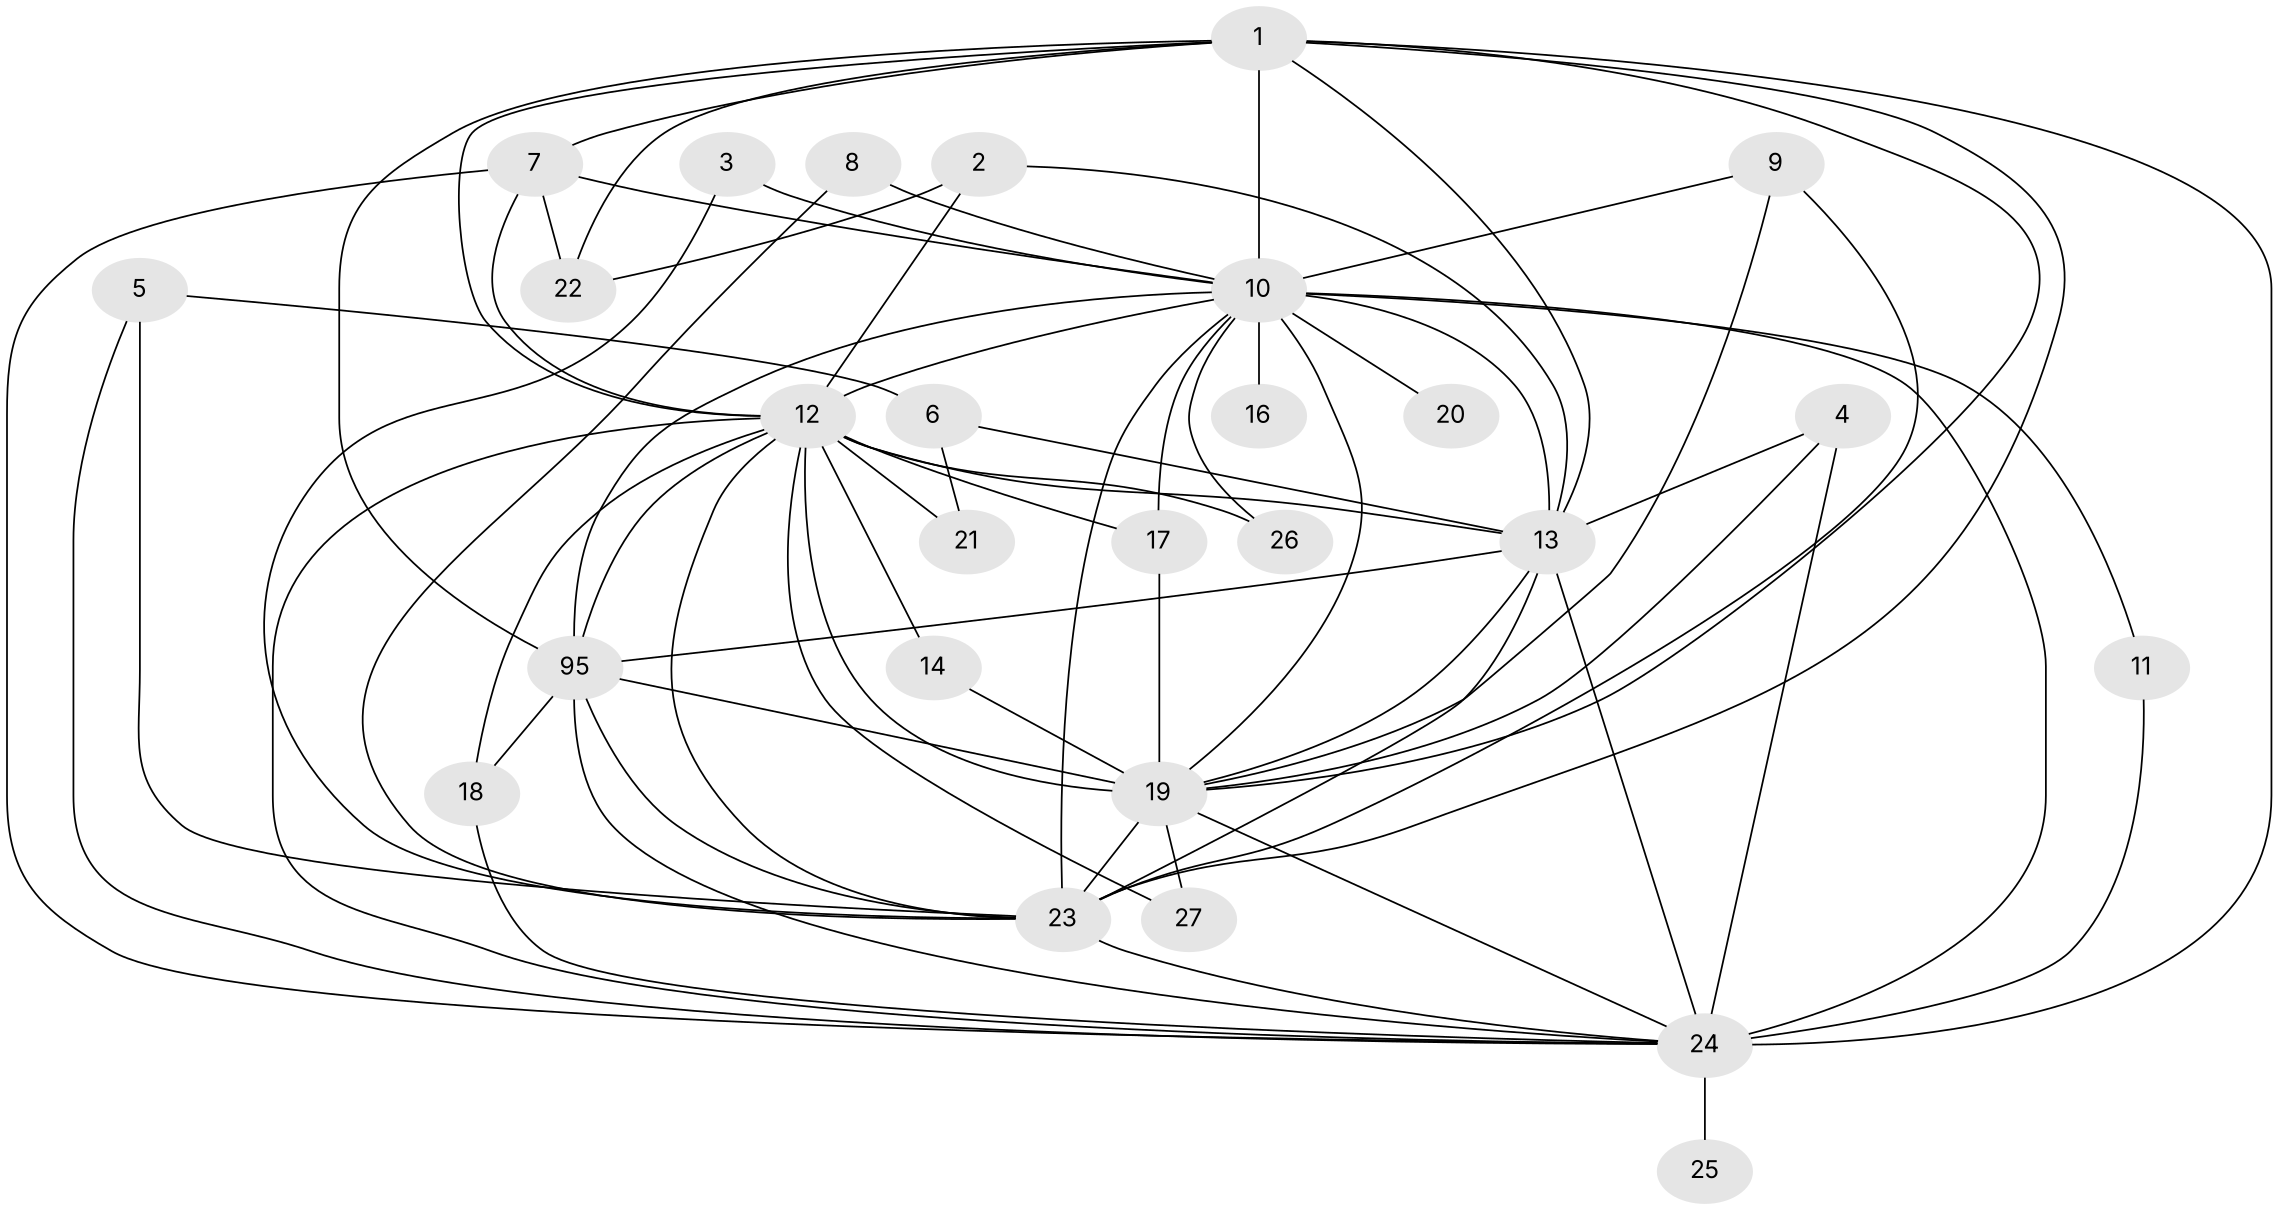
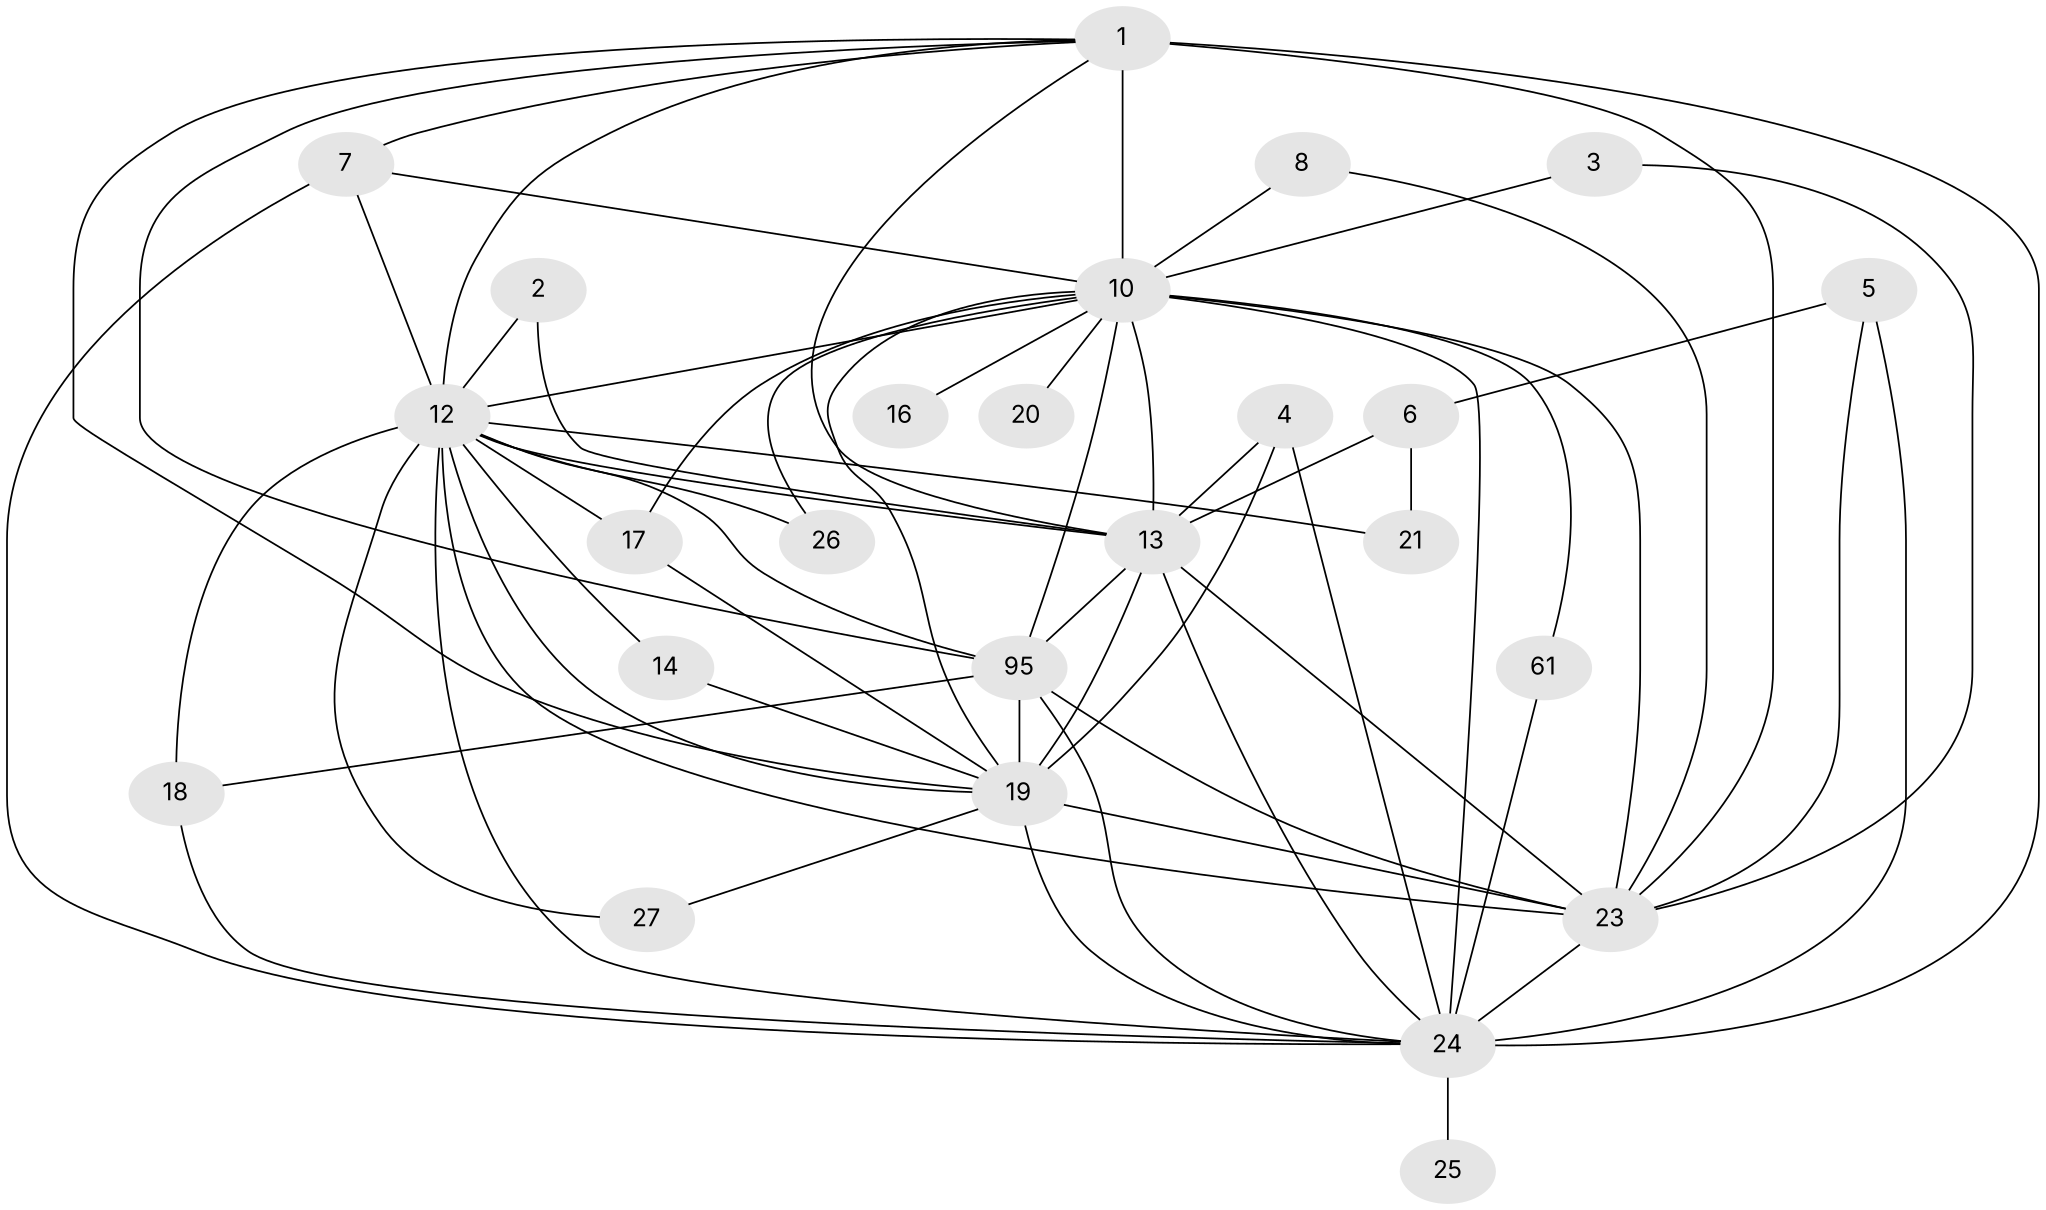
node "9": removed
node "22": removed
node "11": label "11" -> "61"
